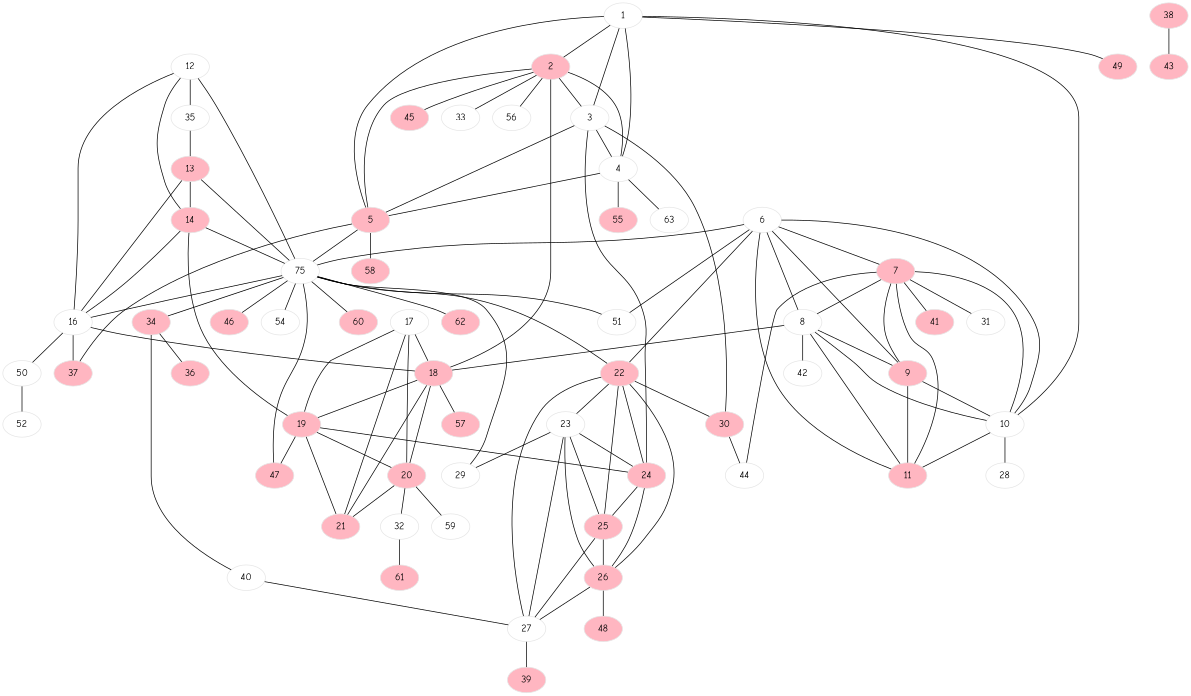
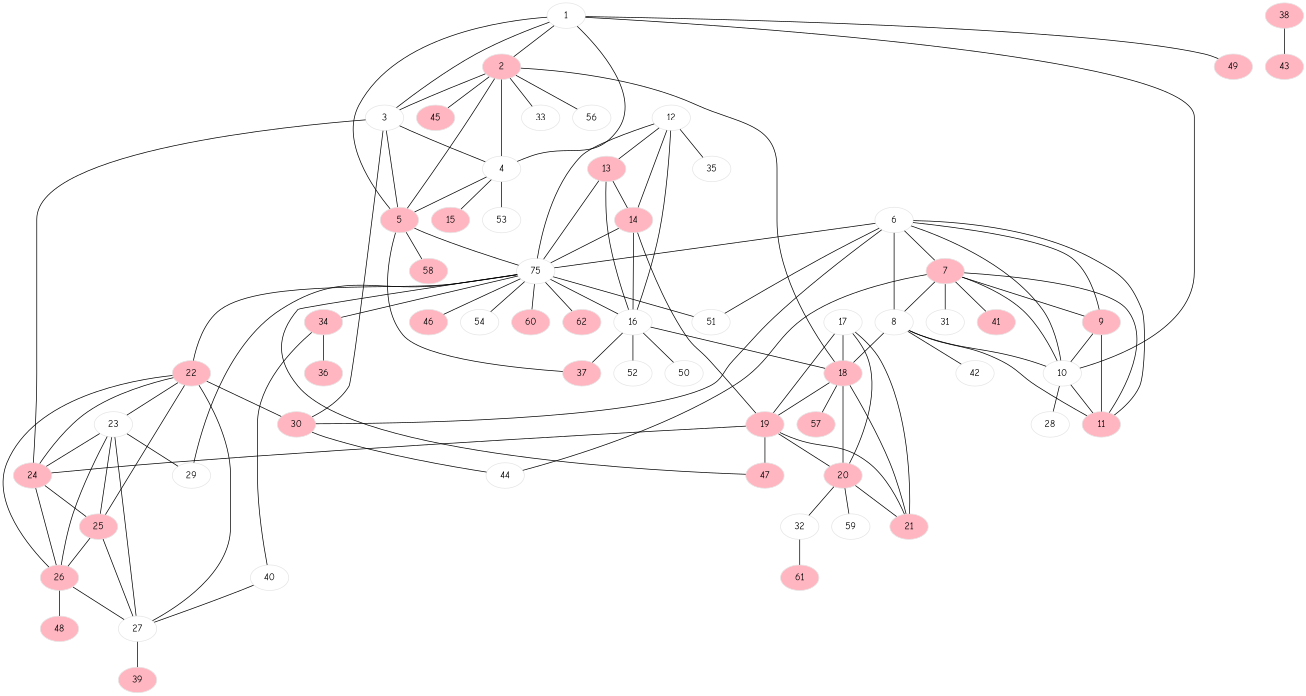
edge "35" -- "13": now "12" -- "13"
node "55": label "55" -> "15"
node "63": label "63" -> "53"
edge "6" -- "22": now "6" -- "30"
edge "8" -- "9": removed
edge "50" -- "52": now "16" -- "52"
